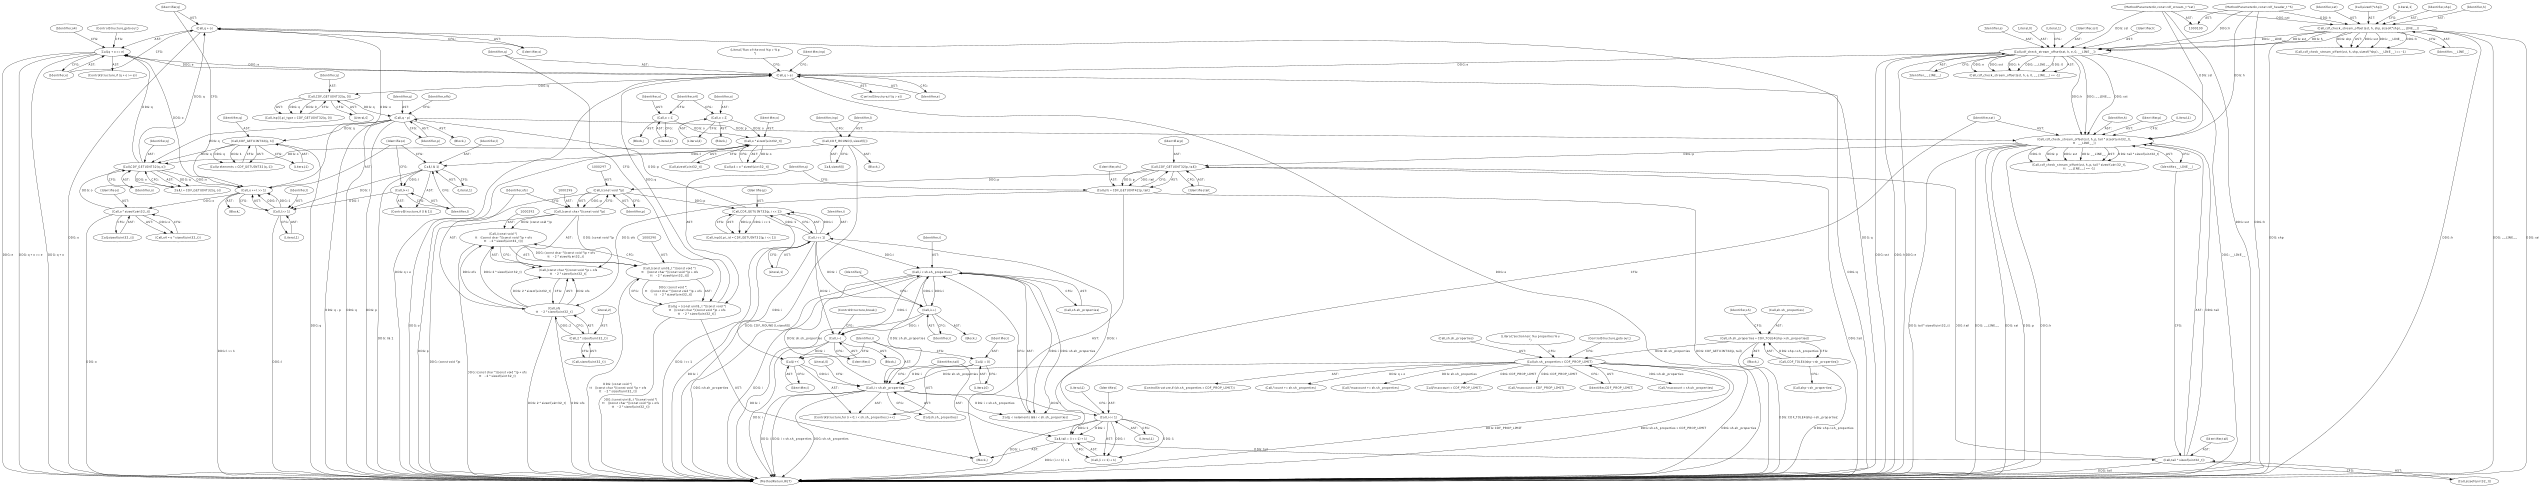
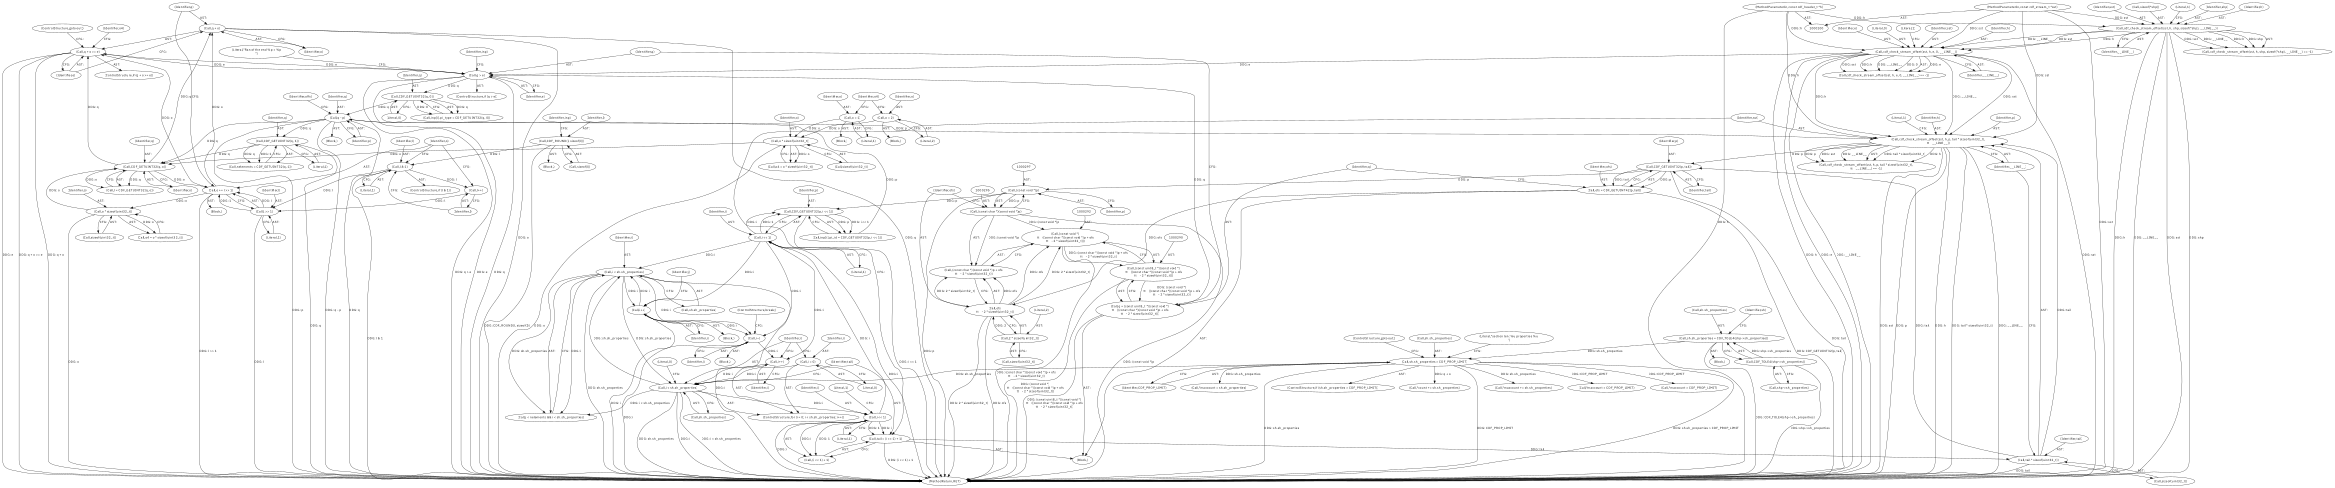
edge "(Call,CDF_GETUINT32(p, i << 1))" -> "(Call,q - p)": now "(Call,inp[i].pi_id = CDF_GETUINT32(p, i << 1))" -> "(Call,q - p)"
edge "(Call,l++)" -> "(ControlStructure,if (l & 1))": removed, label "AST:"
edge "(Call,shp->sh_properties)" -> "(Call,CDF_TOLE4(shp->sh_properties))": added, label "AST:"
